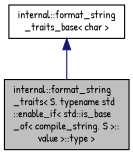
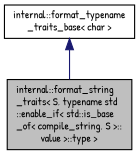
node "internal::format_string _traits_base< char >": label "internal::format_string _traits_base< char >" -> "internal::format_typename _traits_base< char >"
